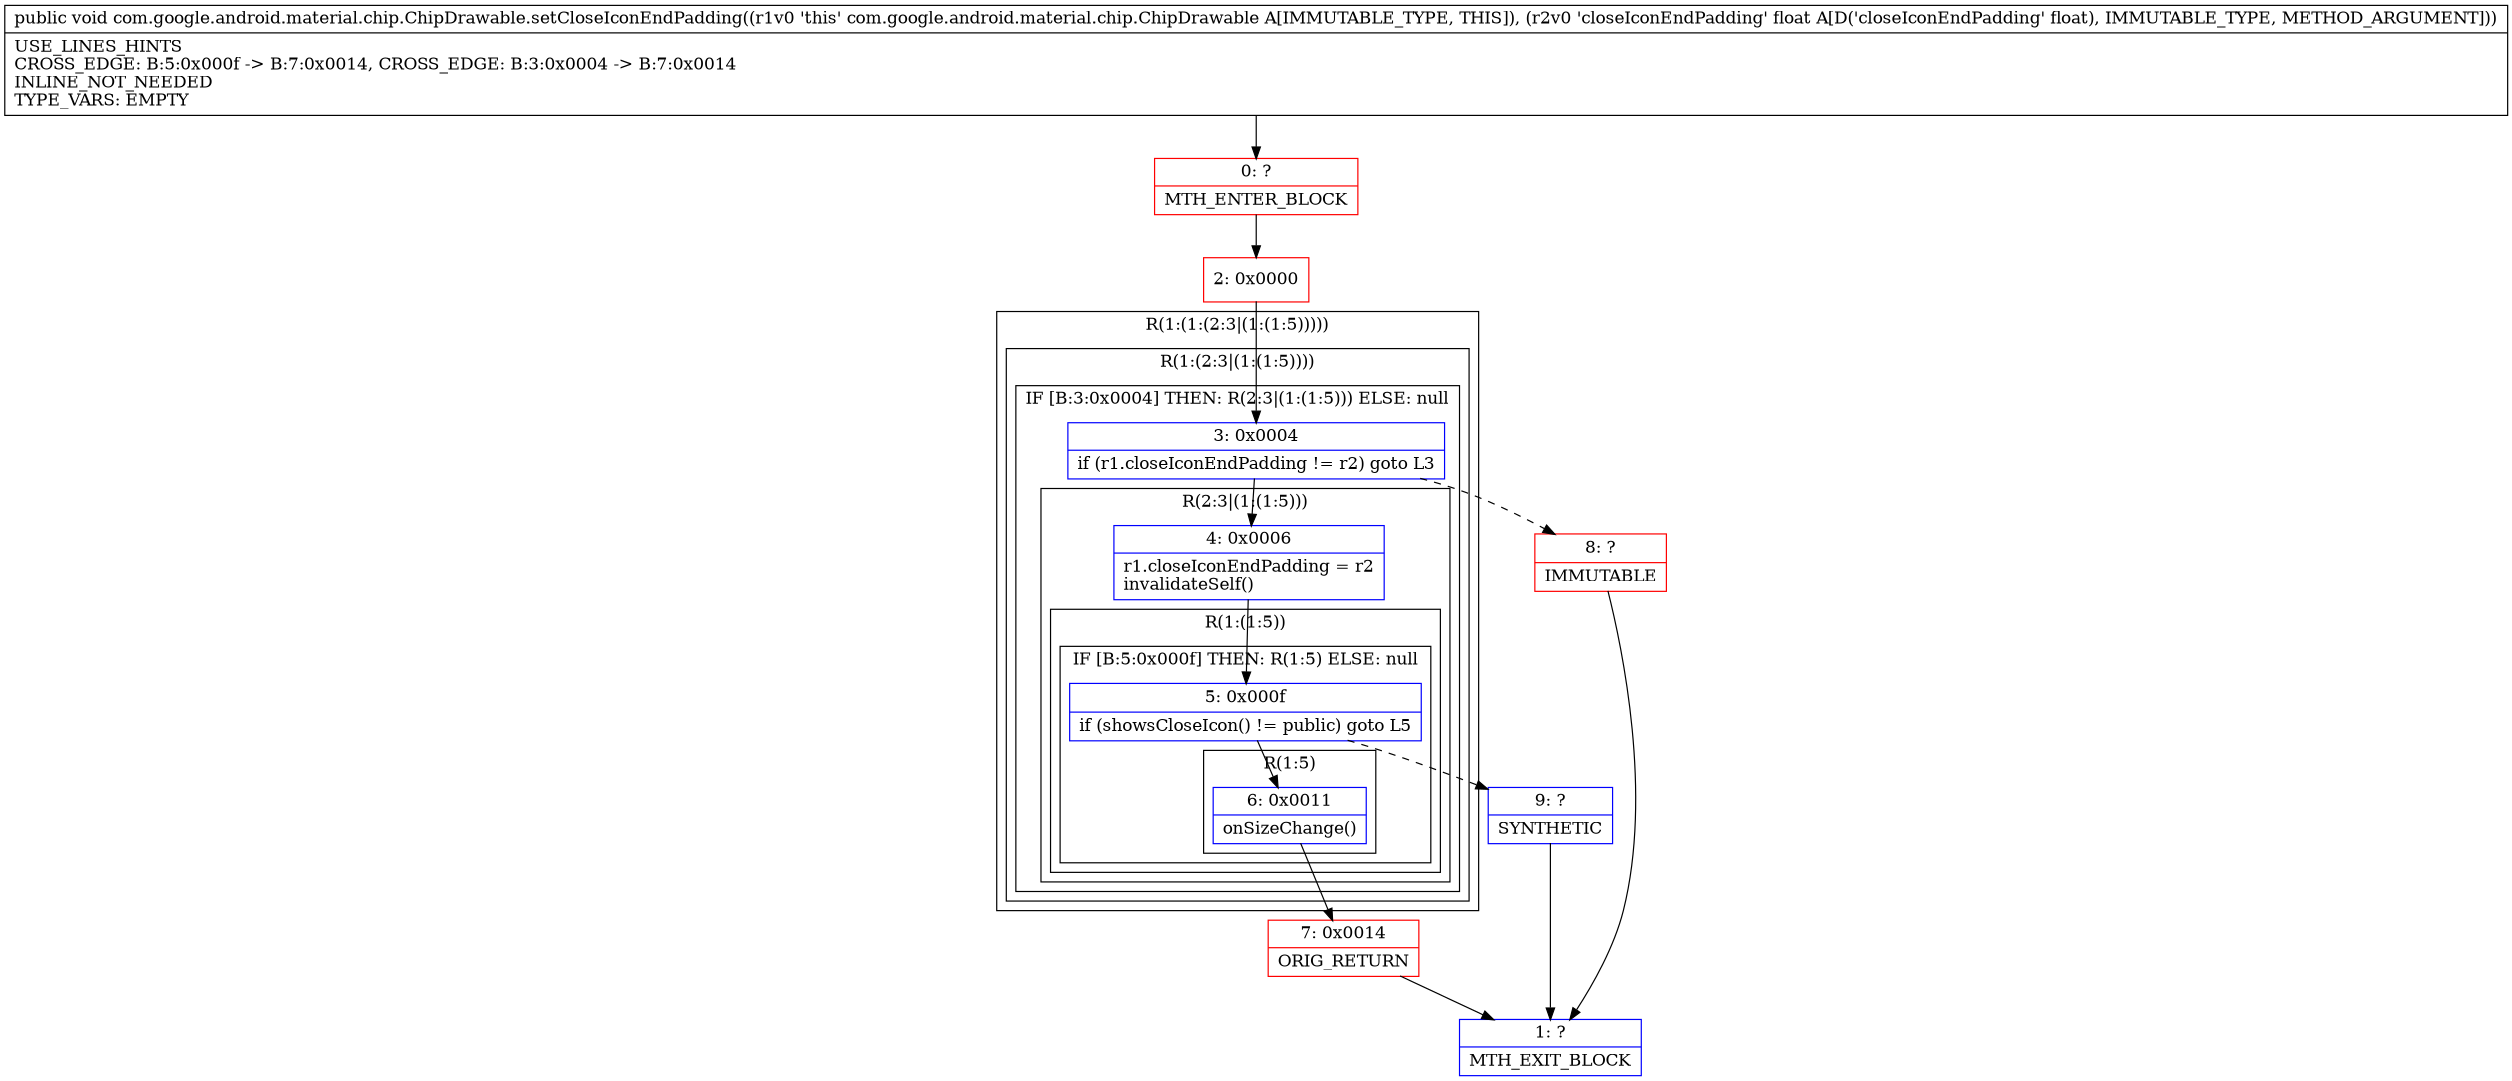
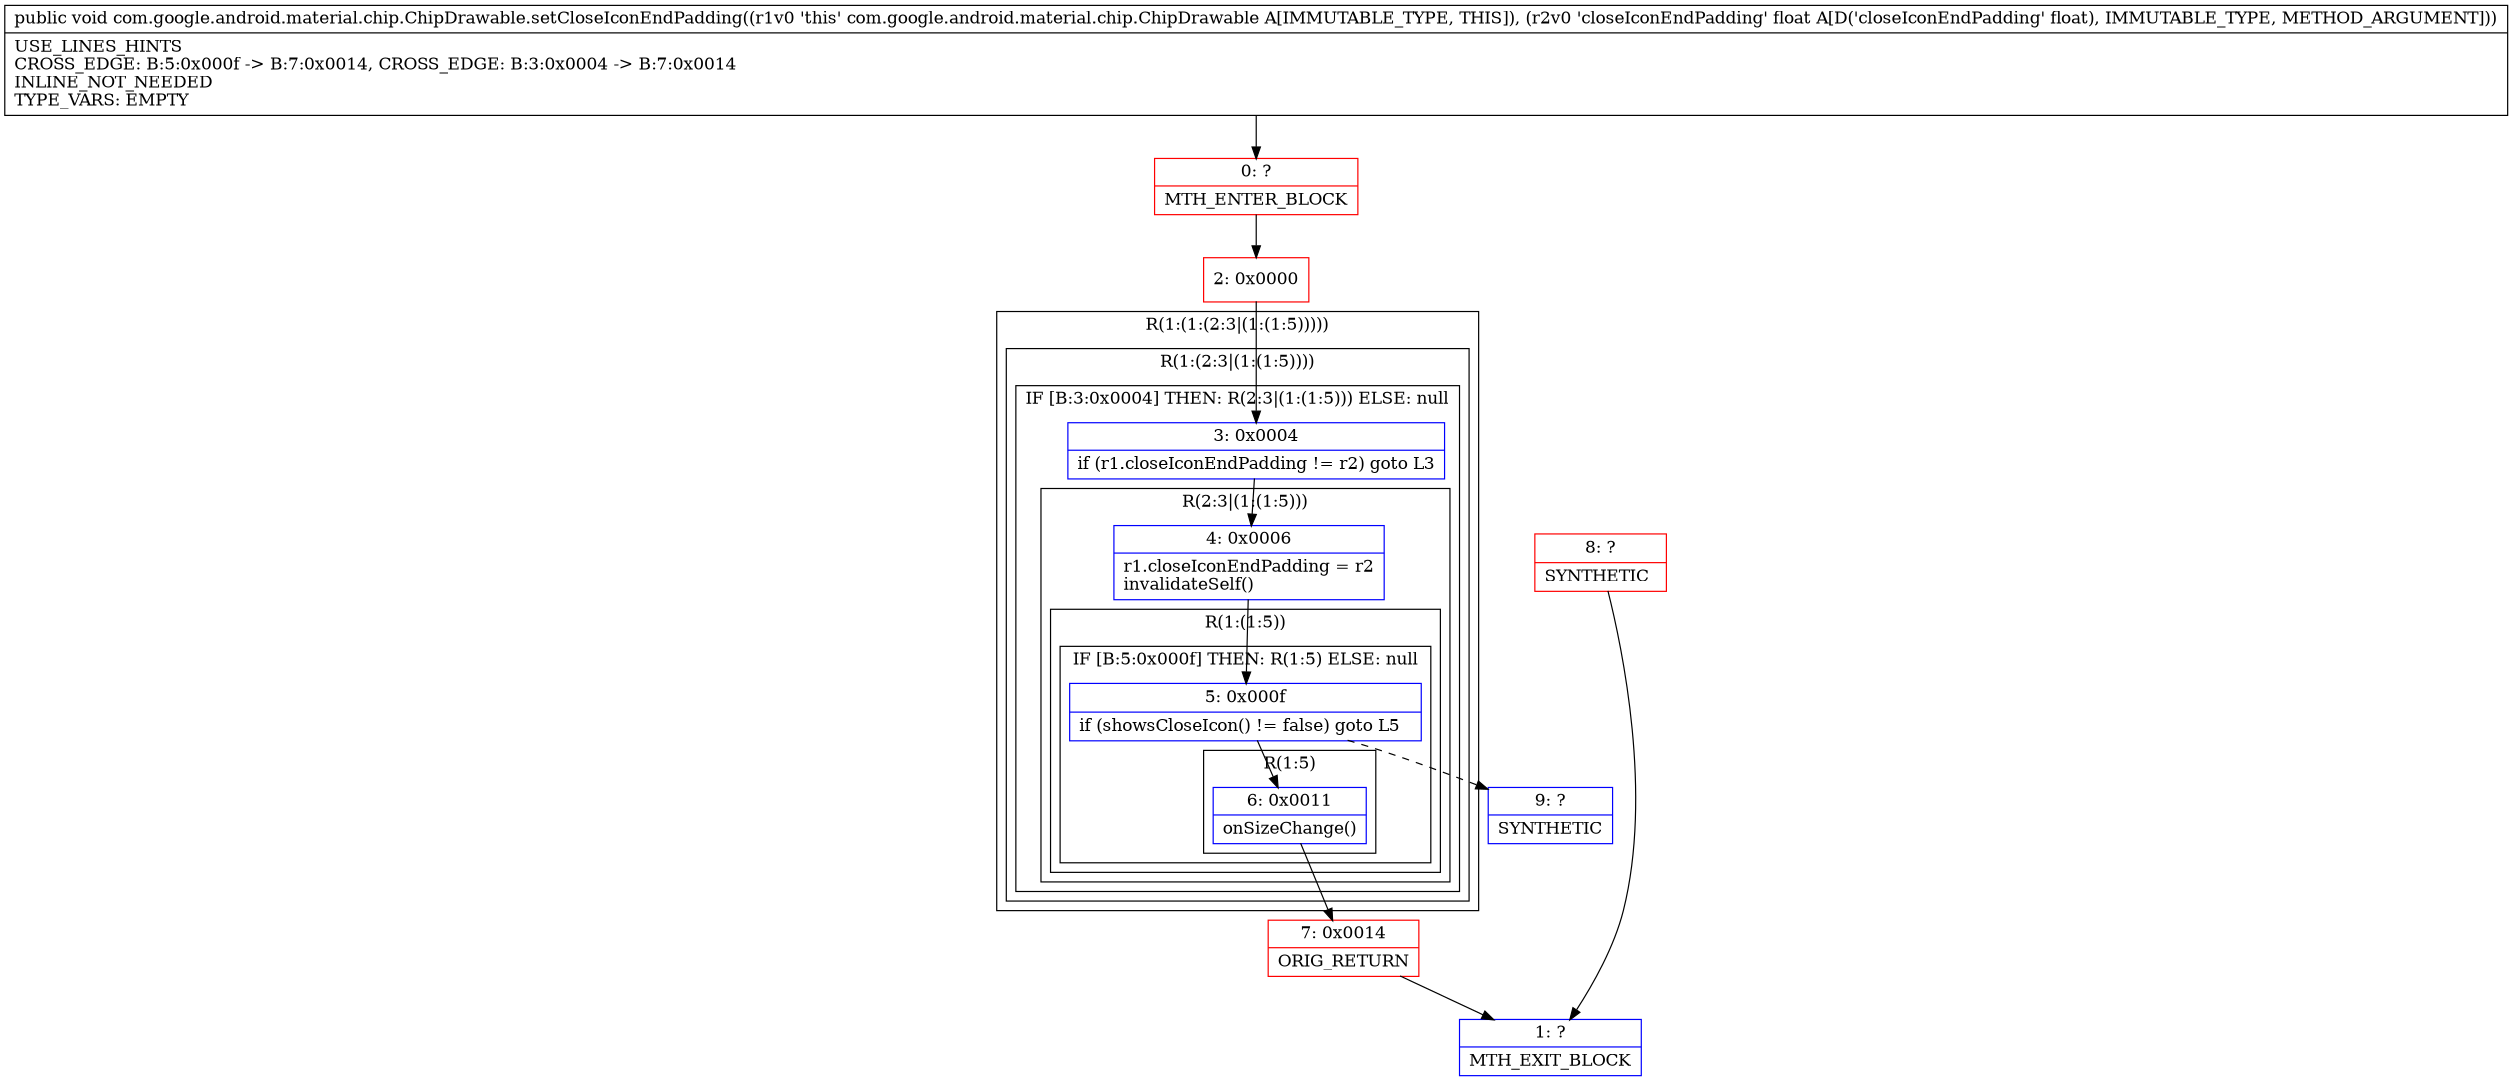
edge "3: 0x0004" -> "8: ?": removed
node "8: ?": text "IMMUTABLE" -> "SYNTHETIC"
node "5: 0x000f": text "if (showsCloseIcon() != public) goto L5" -> "if (showsCloseIcon() != false) goto L5"
edge "9: ?" -> "1: ?": removed
